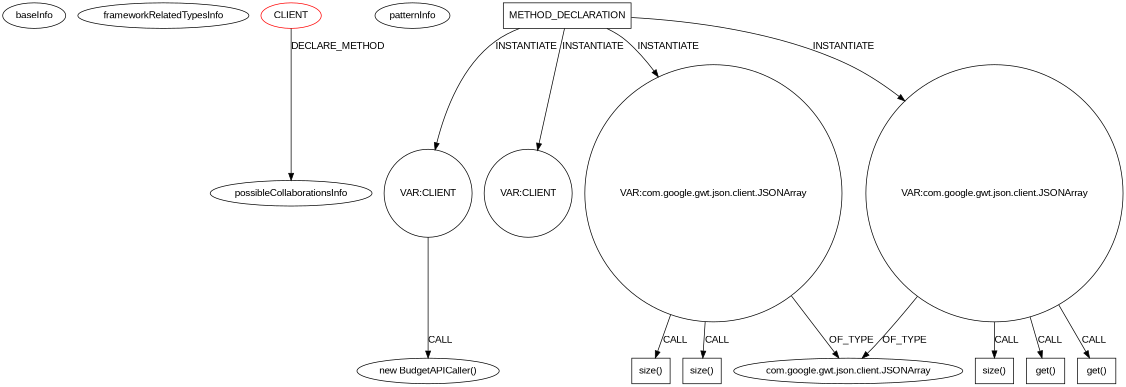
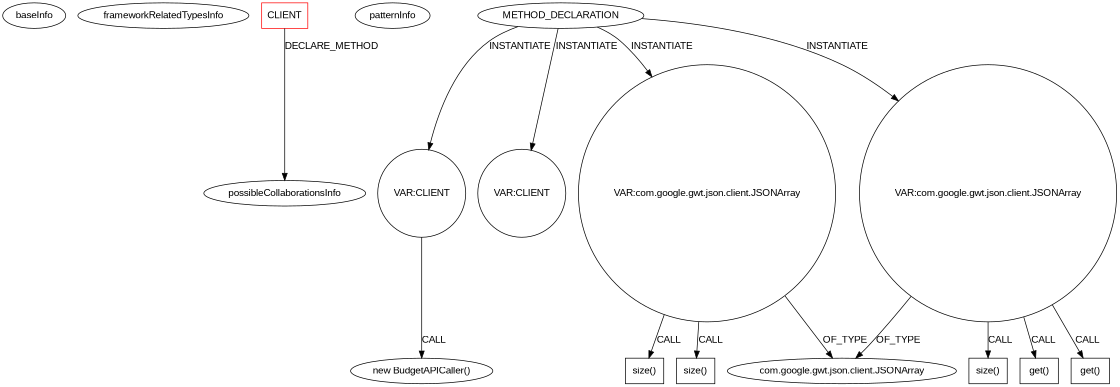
node "CLIENT": shape ellipse -> box
node "METHOD_DECLARATION": shape box -> ellipse
